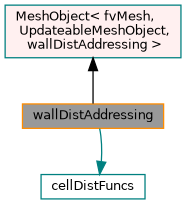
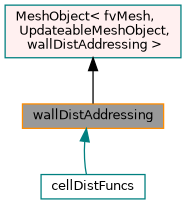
edge "wallDistAddressing" -> "cellDistFuncs": reversed
